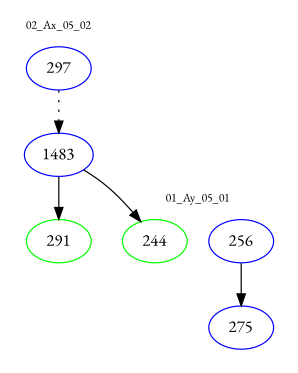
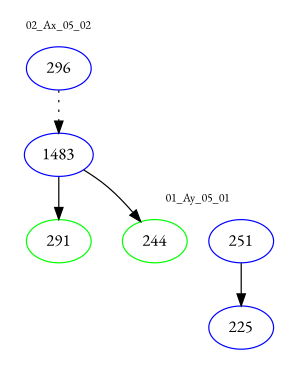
node "297": label "297" -> "296"
node "256": label "256" -> "251"
node "275": label "275" -> "225"
